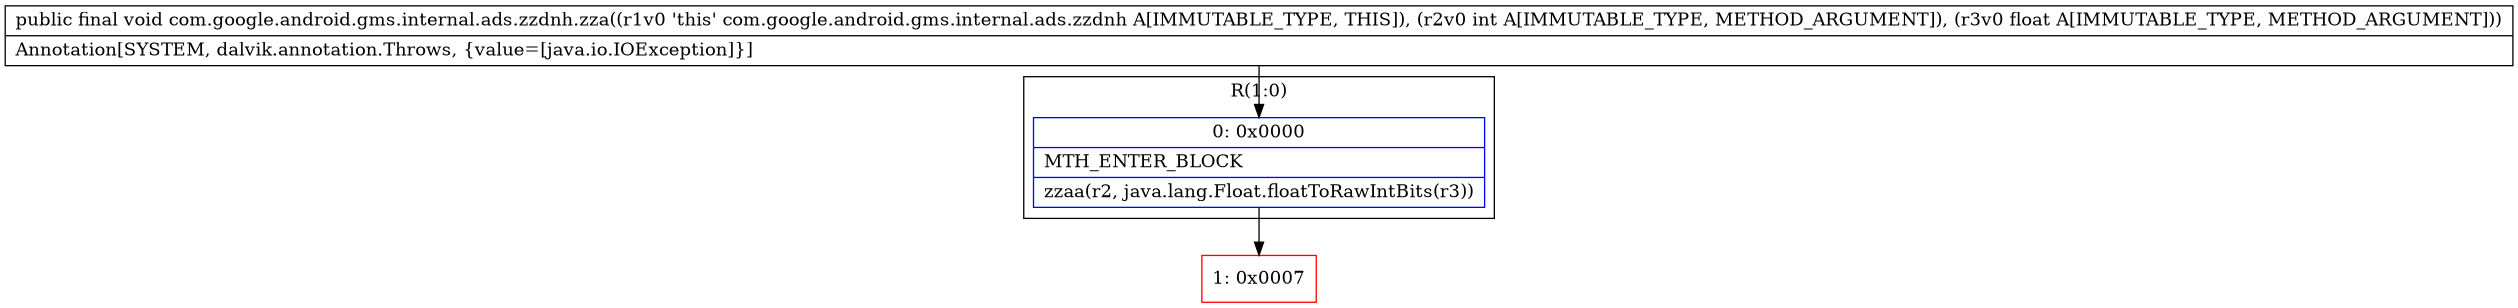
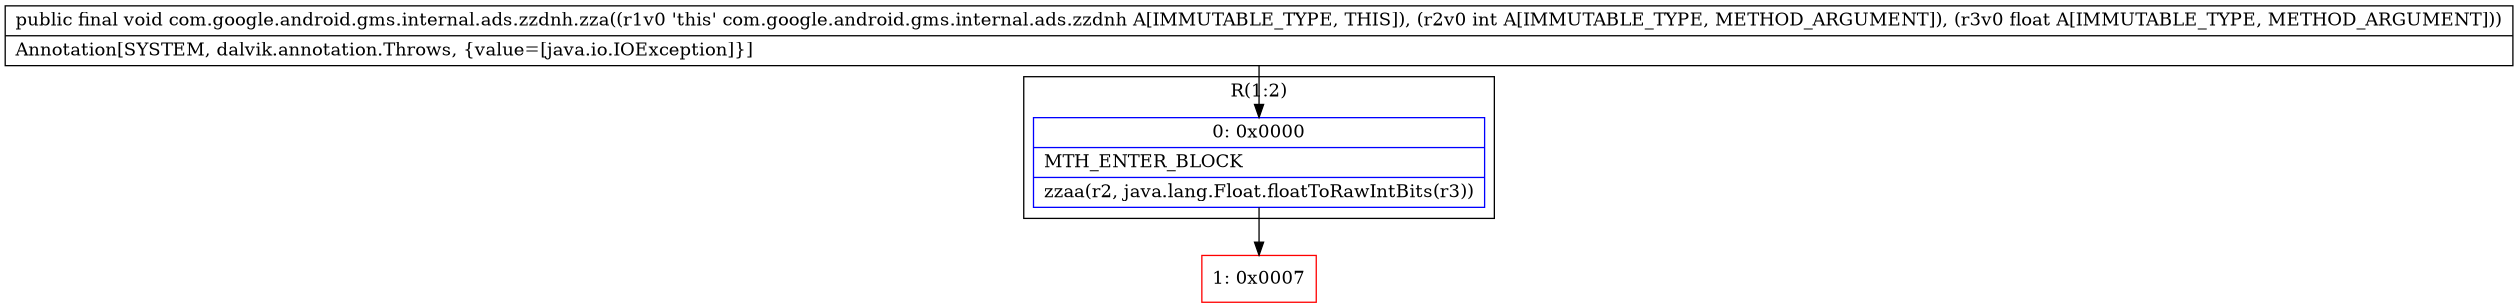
cluster "R(1:0)": label "R(1:0)" -> "R(1:2)"
